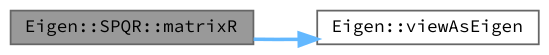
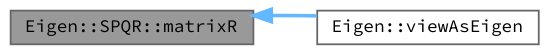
edge "Eigen::SPQR::matrixR" -> "Eigen::viewAsEigen": reversed
